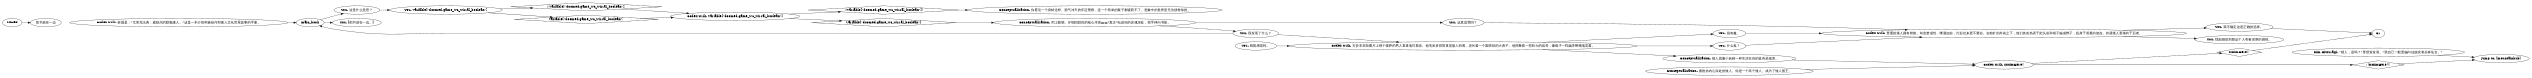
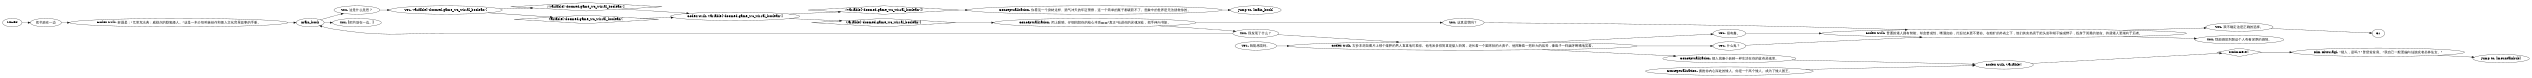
node "Jump to: [main_book]": added
edge "把书放在一边" -> "Codex Urik: 标题是：“尤里克法典：威勒尔的勤勉矮人。”这是一本介绍种族创作和矮人文化背景故事的手册。": added
edge "IsKimHere()" -> "31": now "IsKimHere()" -> "Kim Kitsuragi: “矮人，是吗？”警督耸耸肩。“我自己一般更偏向仙族或者丛林仙女。”"
node "Codex Urik: IsKimHere()": label "Codex Urik: IsKimHere()" -> "Codex Urik: Variable()"
node "!(IsKimHere())": removed
